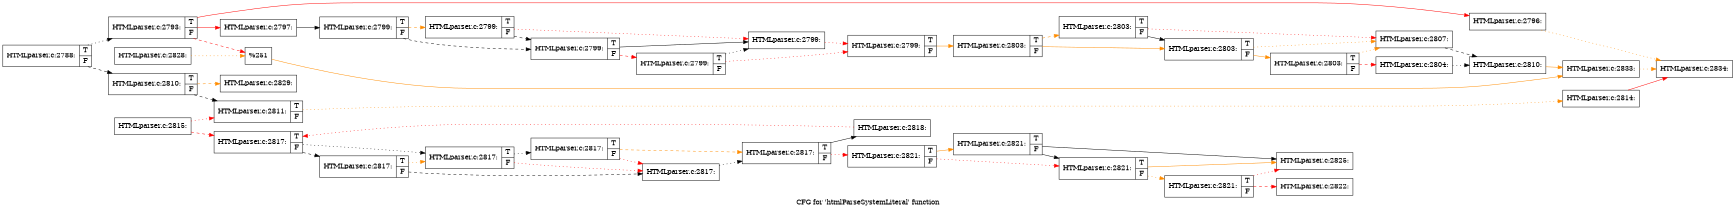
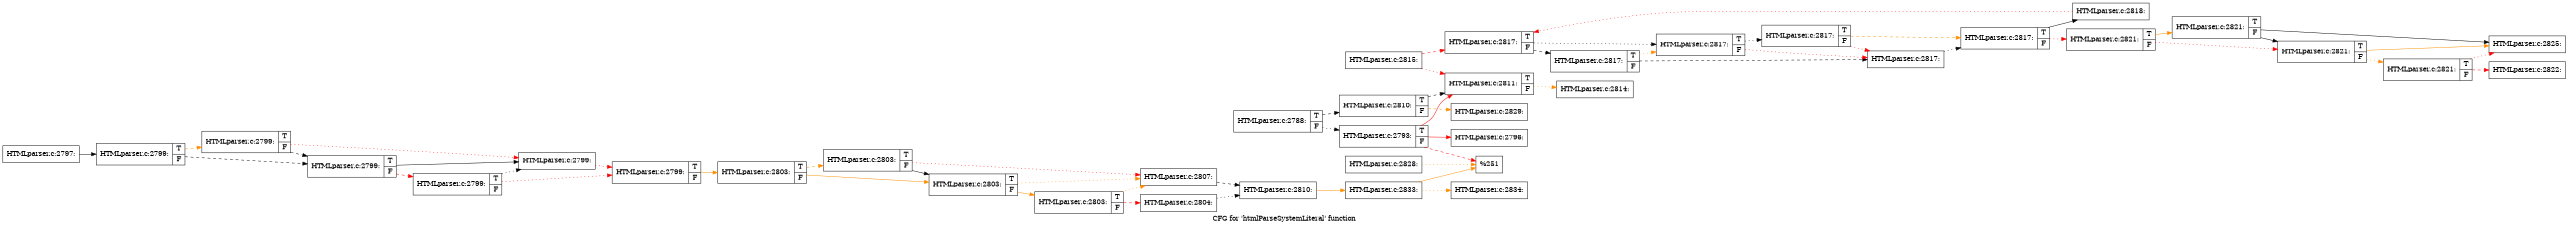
edge "HTMLparser.c:2793:" -> "HTMLparser.c:2797:": now "HTMLparser.c:2793:" -> "HTMLparser.c:2811:"
edge "HTMLparser.c:2796:" -> "HTMLparser.c:2834:": removed
edge "HTMLparser.c:2814:" -> "HTMLparser.c:2834:": removed
edge "%251" -> "HTMLparser.c:2833:": reversed
